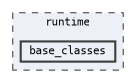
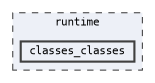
node "base_classes": label "base_classes" -> "classes_classes"
